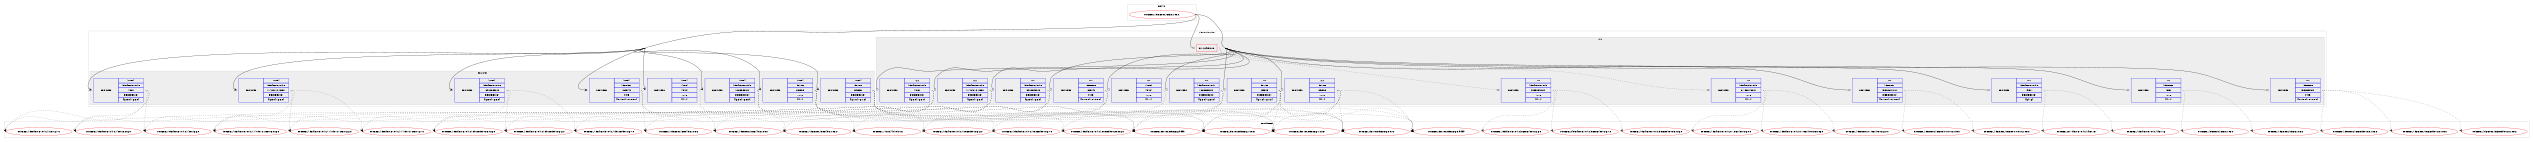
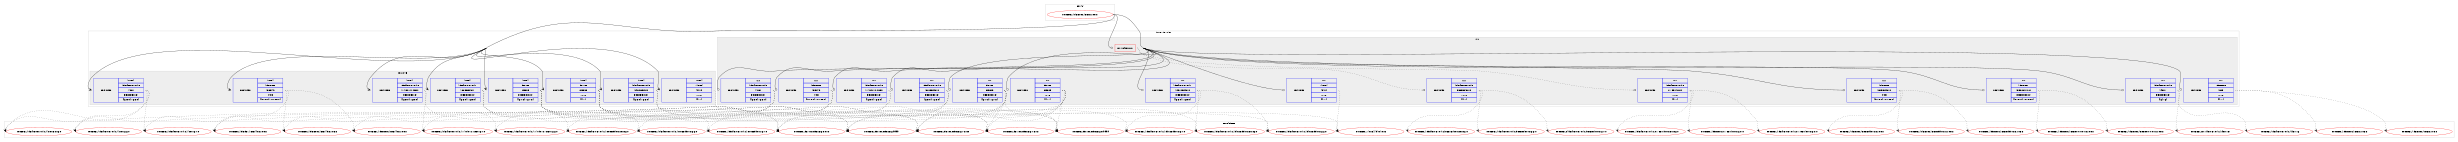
node "portage://kde-frameworks/kwindowsystem-5.116.0": removed
node "portage://kde-apps/kate-lib-24.08.2": label "portage://kde-apps/kate-lib-24.08.2" -> "portage://kde-dev/kate-lib-24.08.2"
